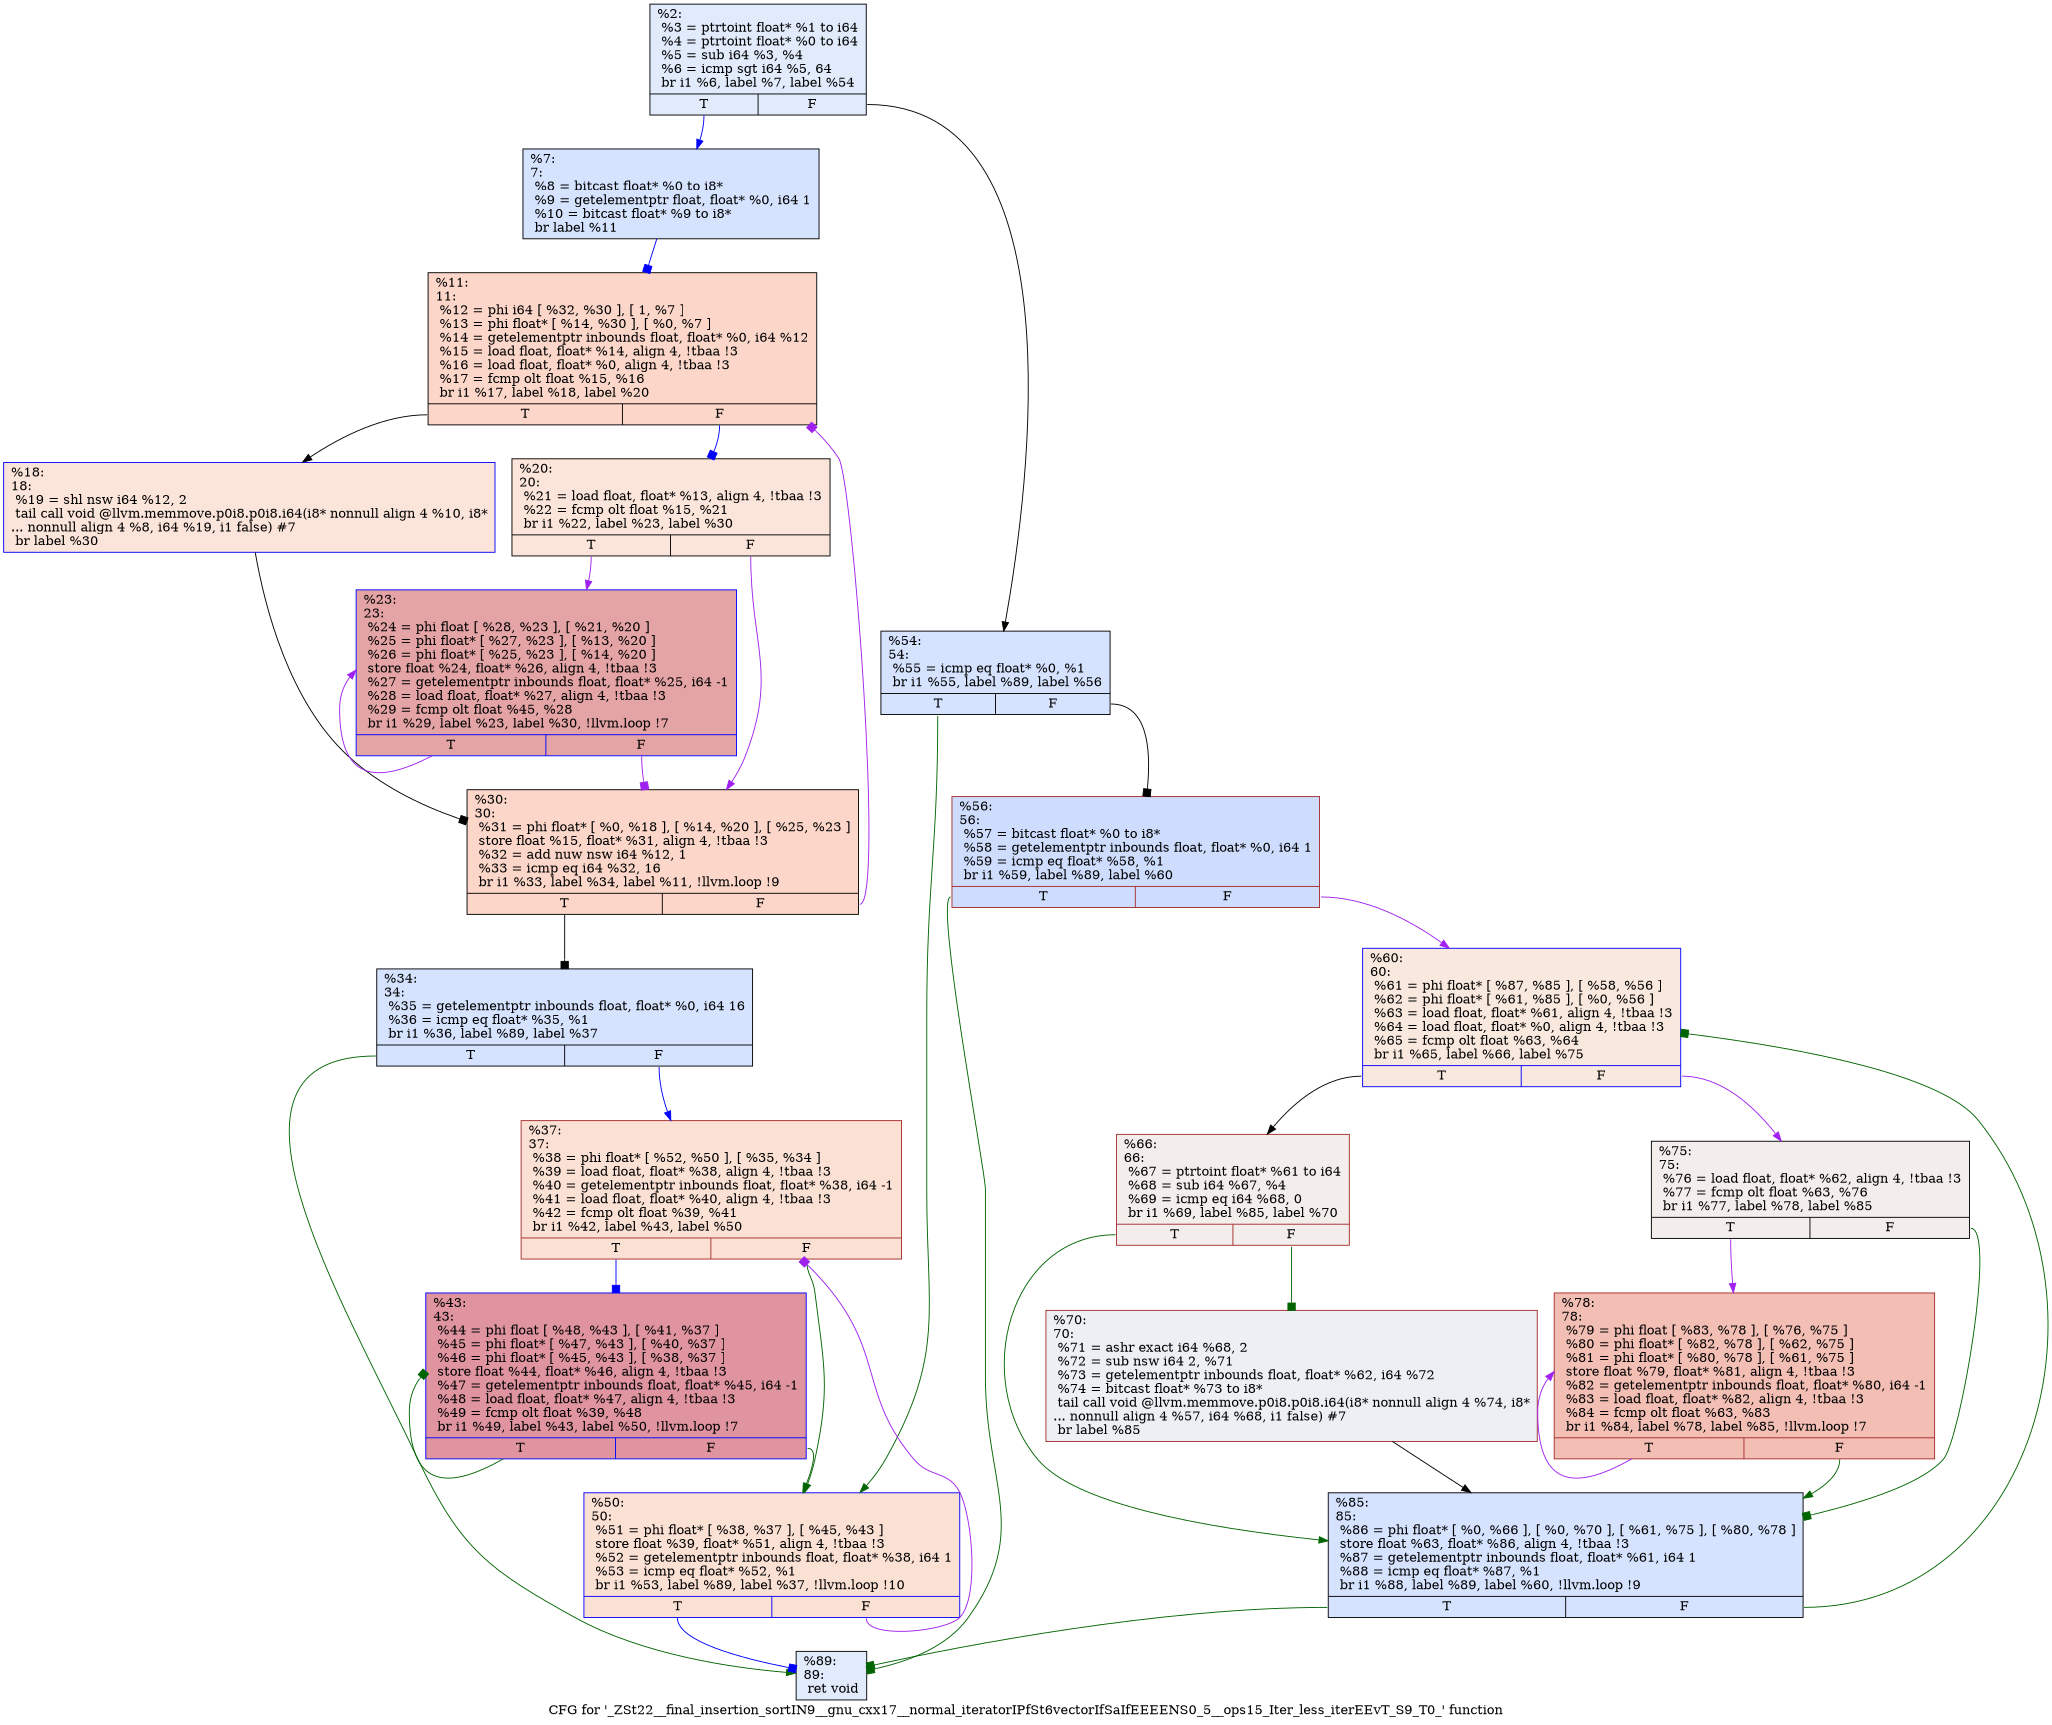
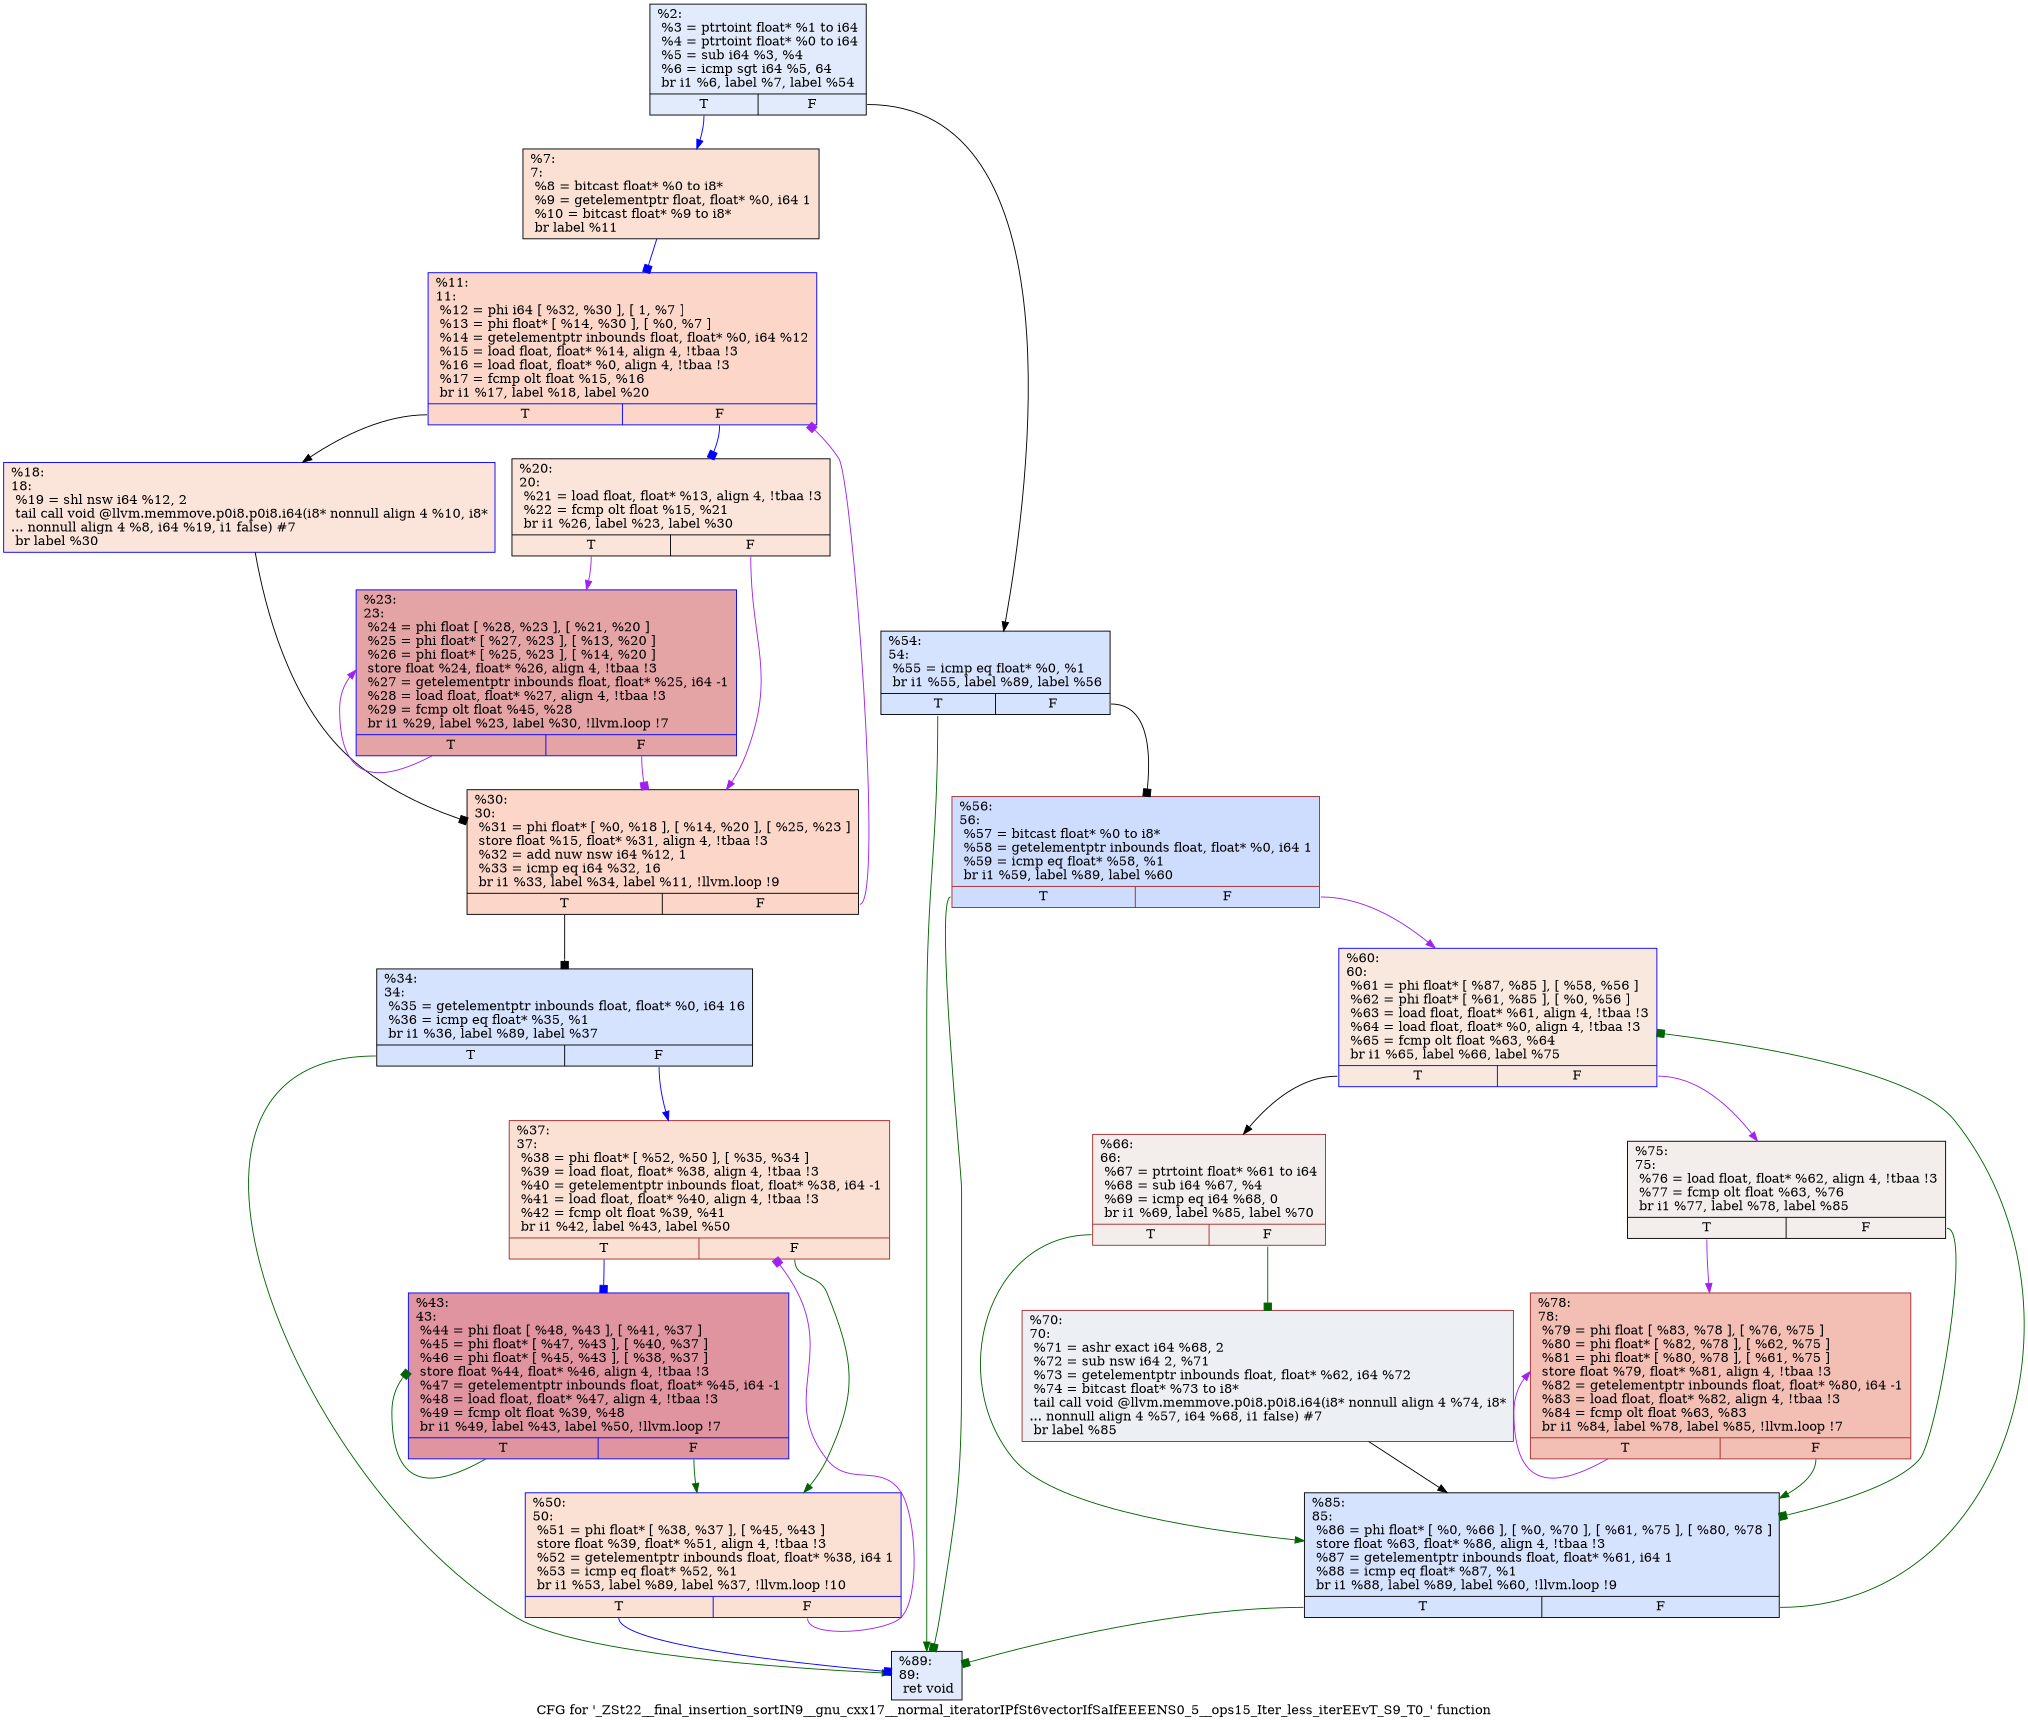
node "%7:": fillcolor #a1c0ff70 -> #f7b99e70
node "%11:": color black -> blue
node "%20:": text "br i1 %22, label %23, label %30" -> "br i1 %26, label %23, label %30"
edge "%54:" -> "%50:": now "%54:" -> "%89:"
